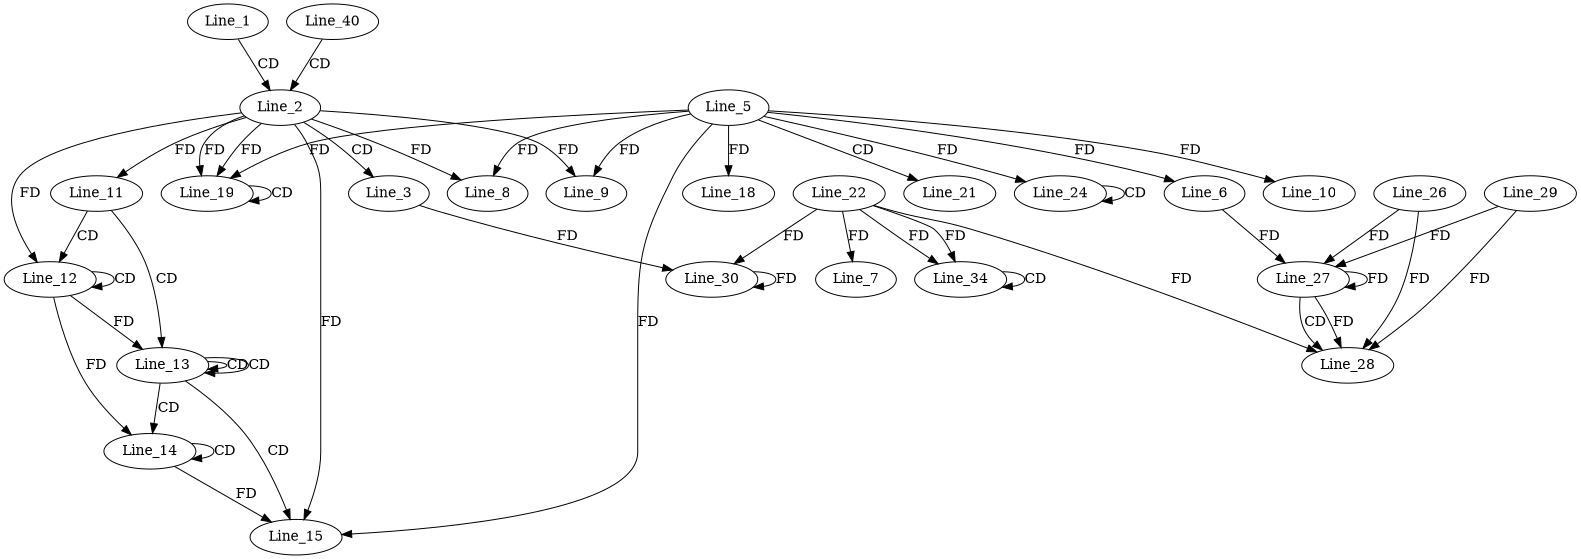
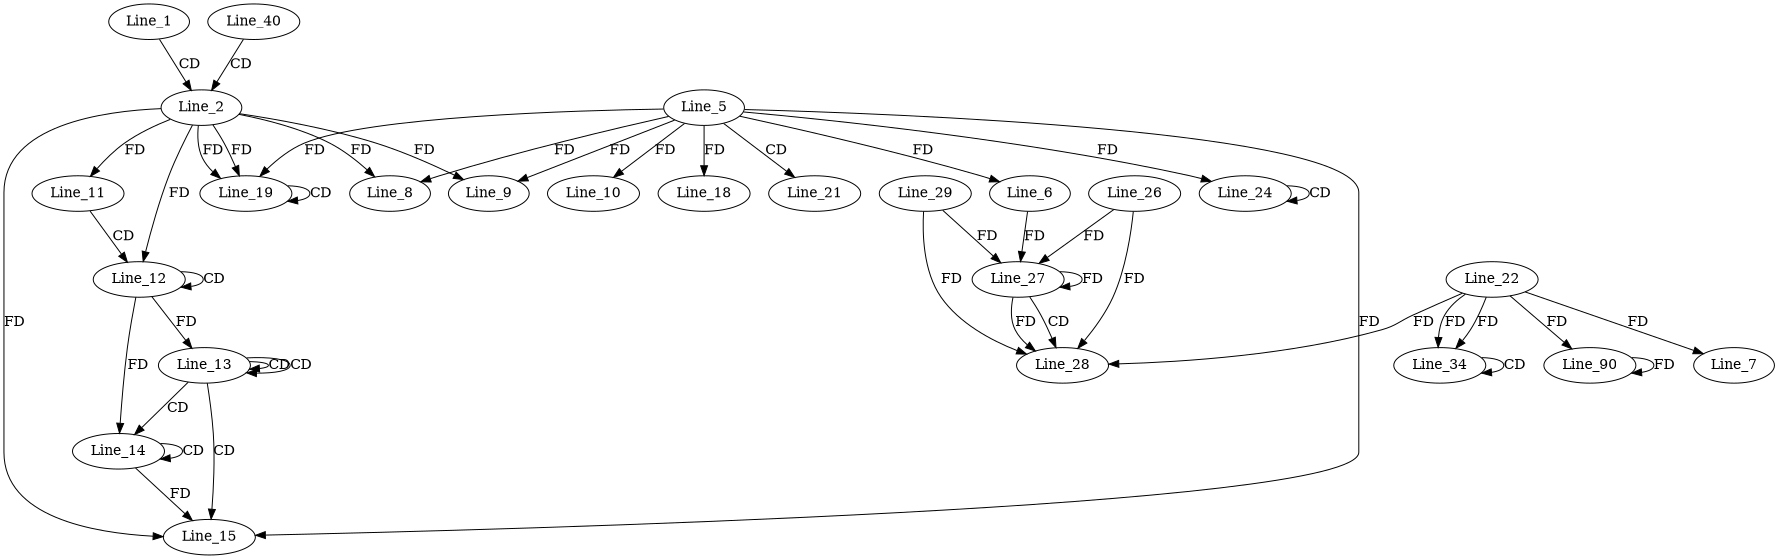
node "Line_3": removed
edge "Line_11" -> "Line_13": removed, label "CD"
node "Line_30": label "Line_30" -> "Line_90"
